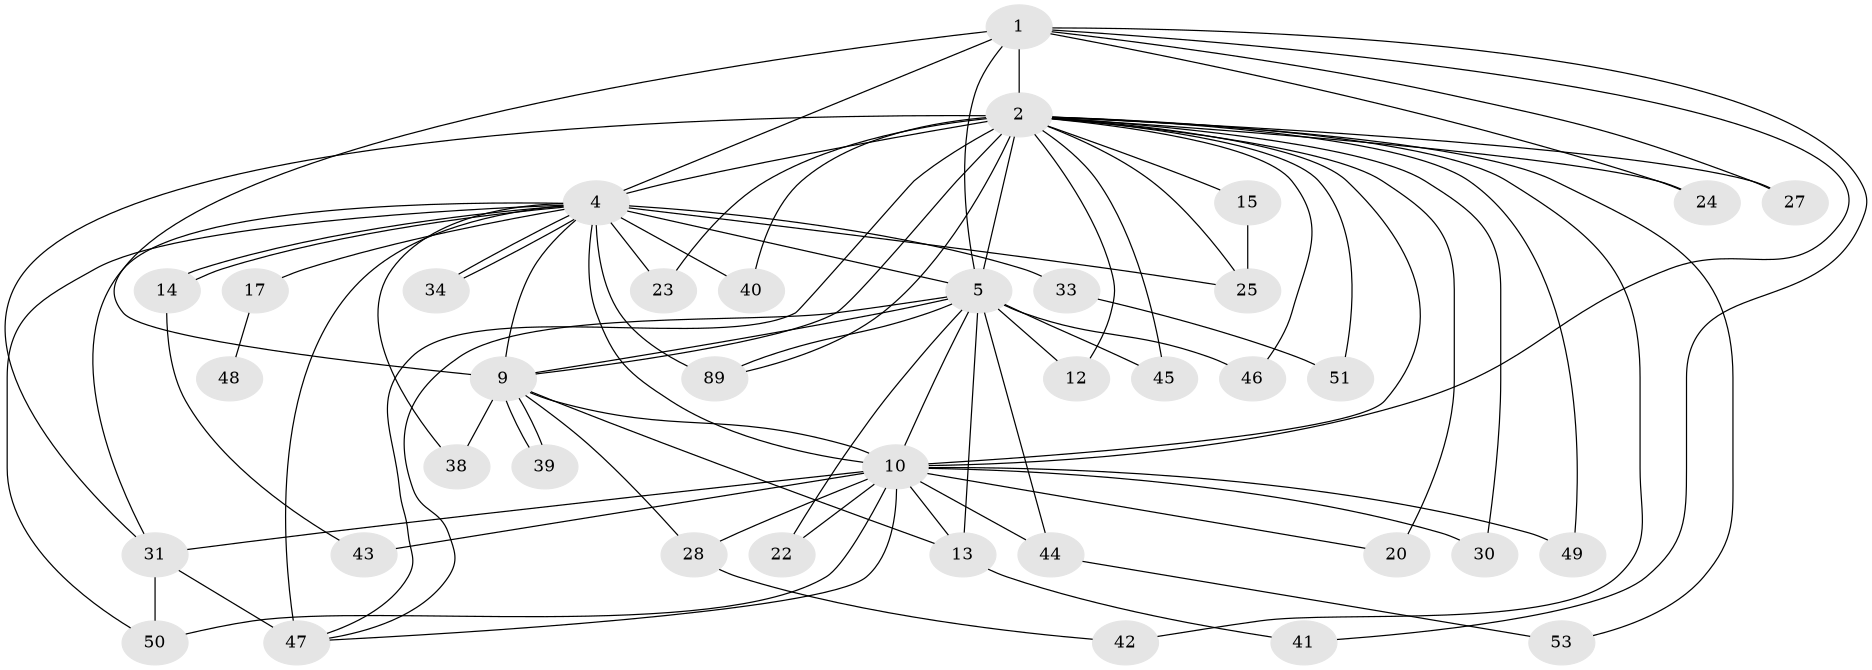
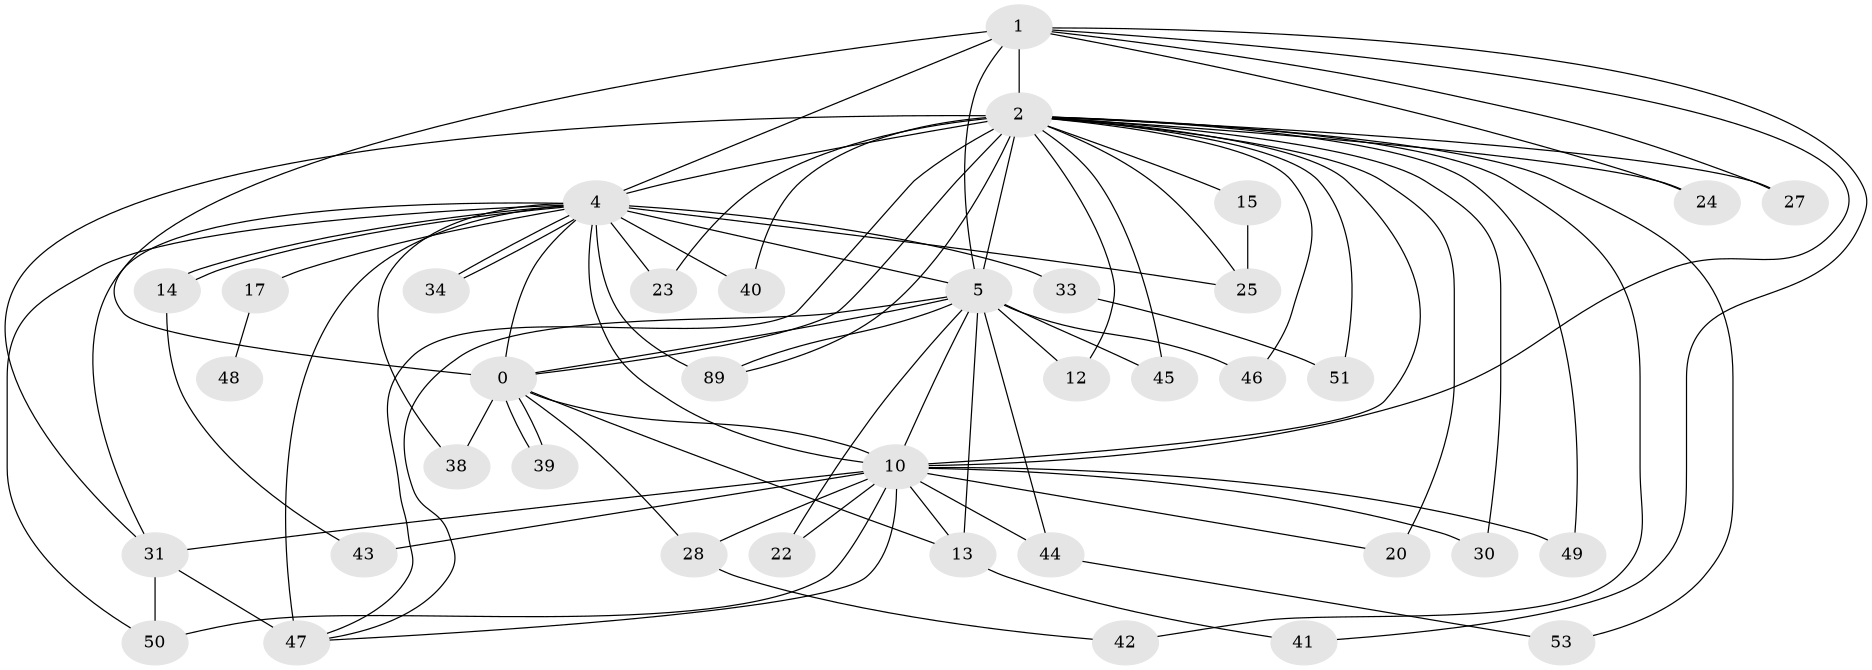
node "9": label "9" -> "0"
